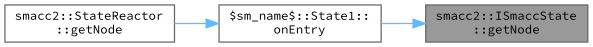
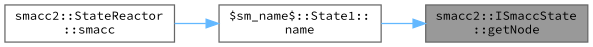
node "smacc2::StateReactor ::getNode": label "smacc2::StateReactor ::getNode" -> "smacc2::StateReactor ::smacc"
node "$sm_name$::State1:: onEntry": label "$sm_name$::State1:: onEntry" -> "$sm_name$::State1:: name"
